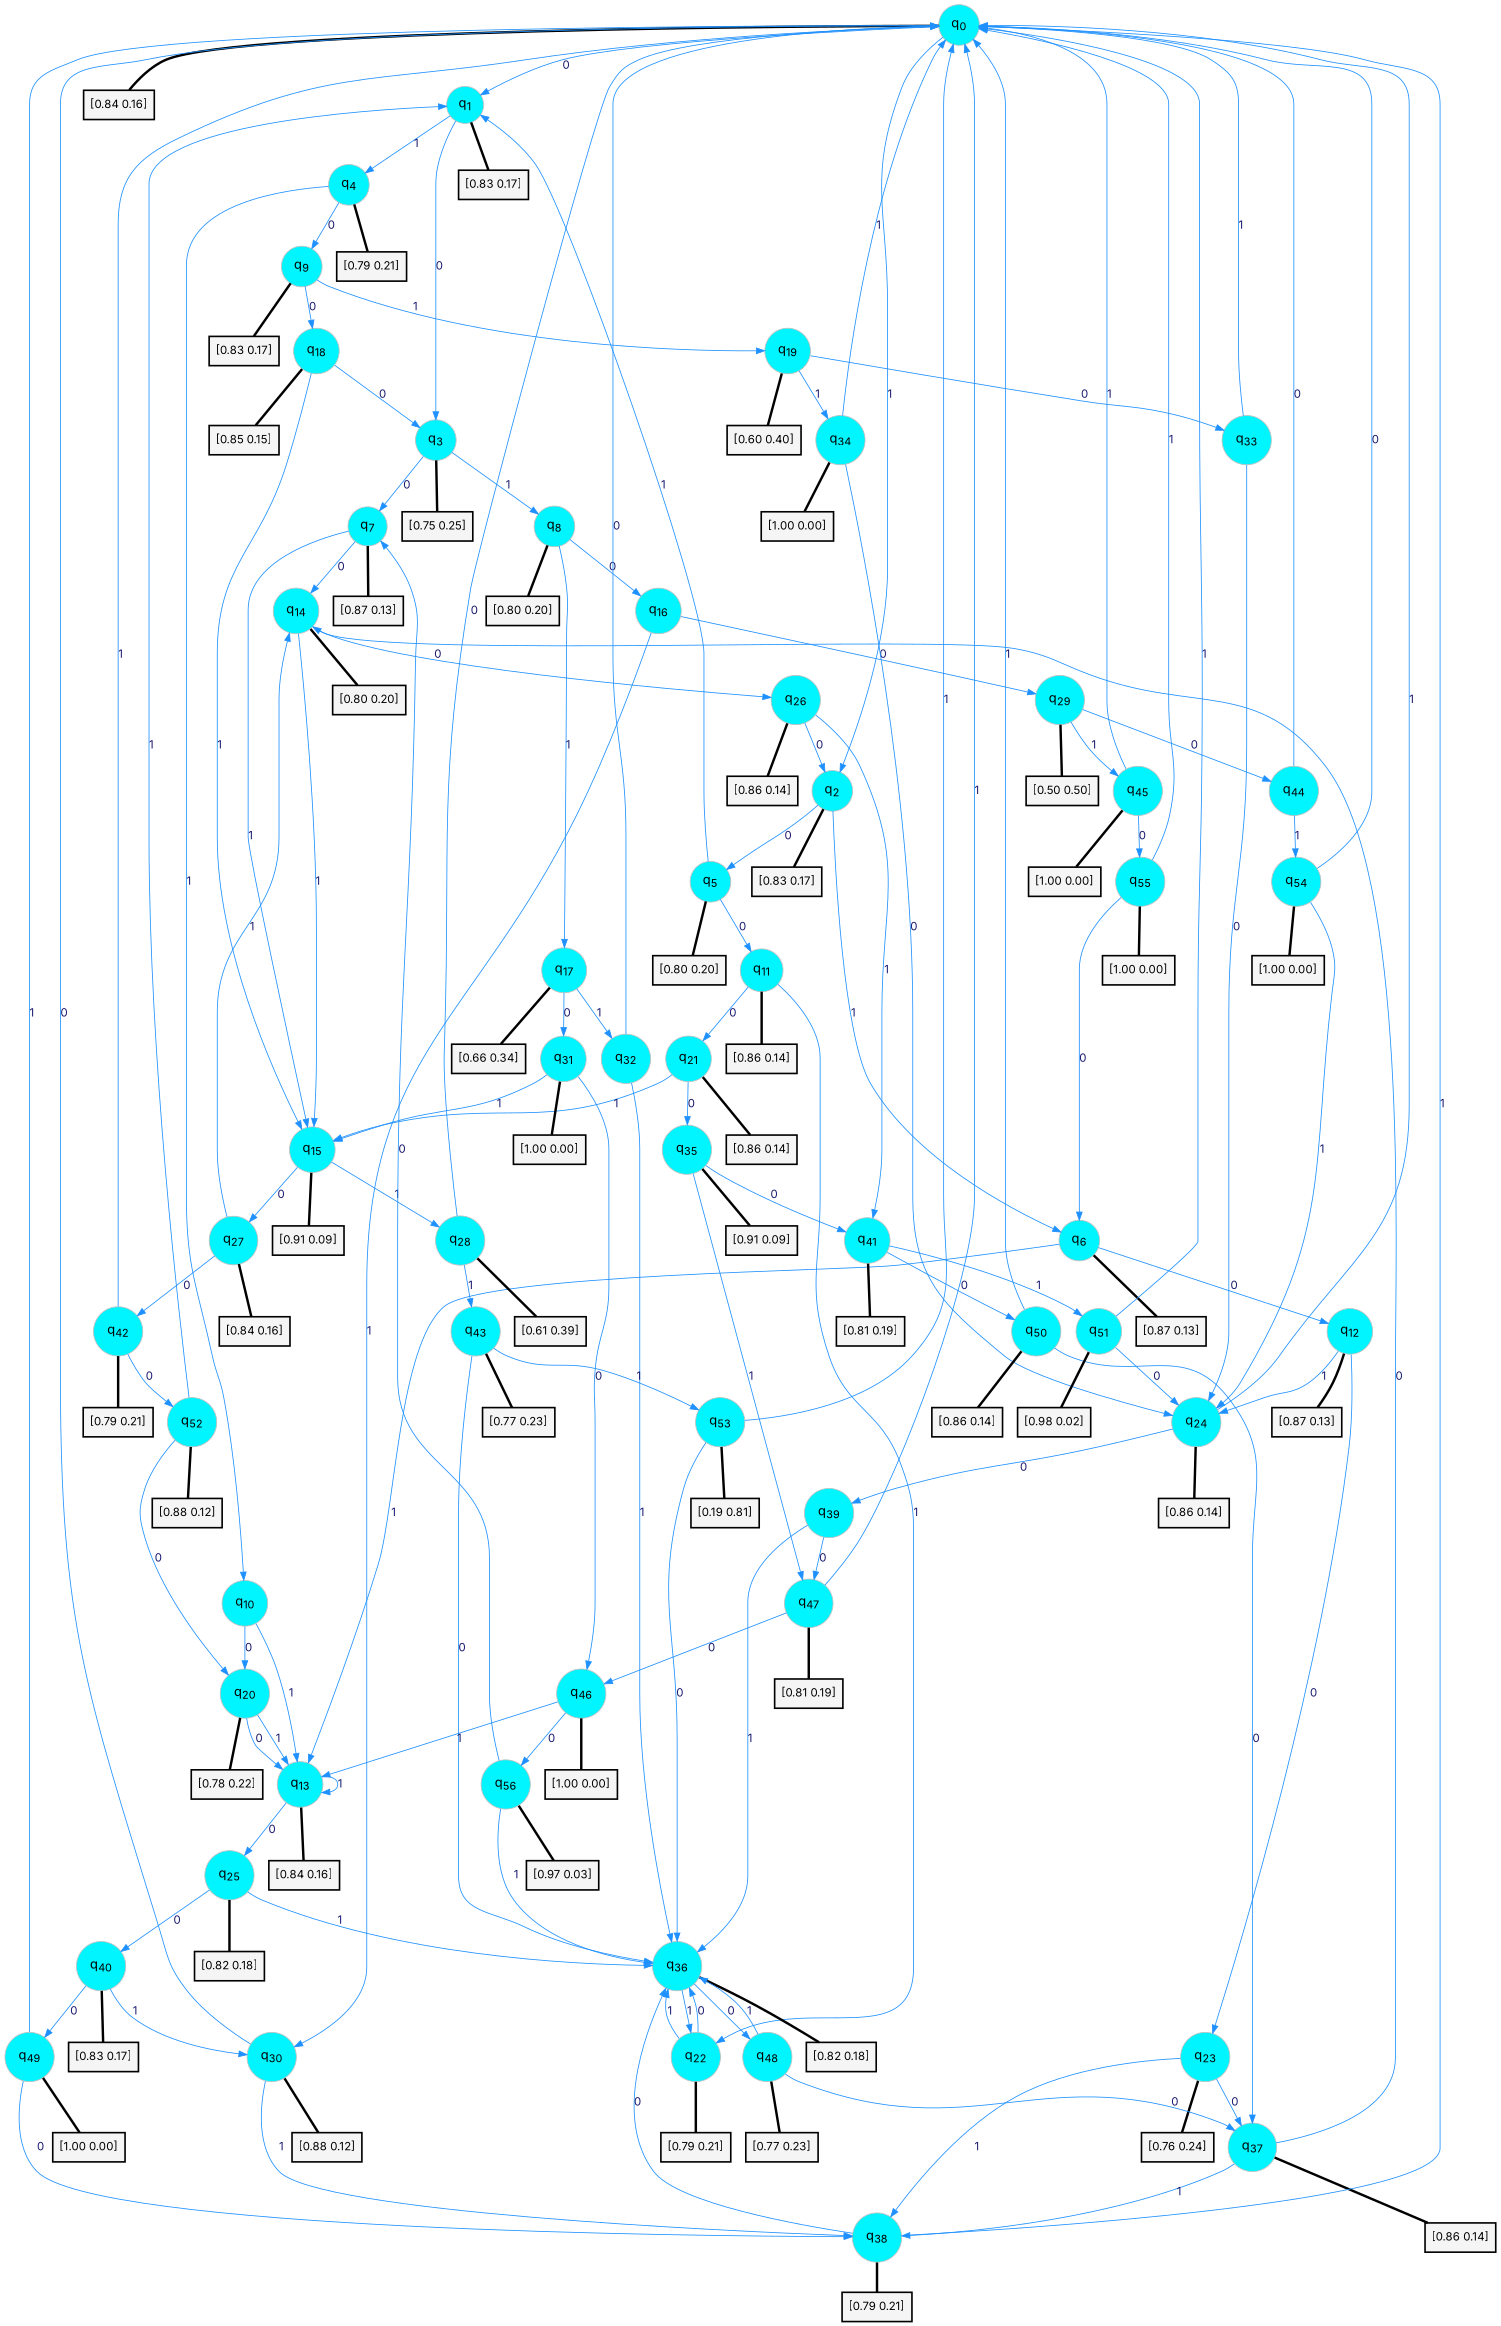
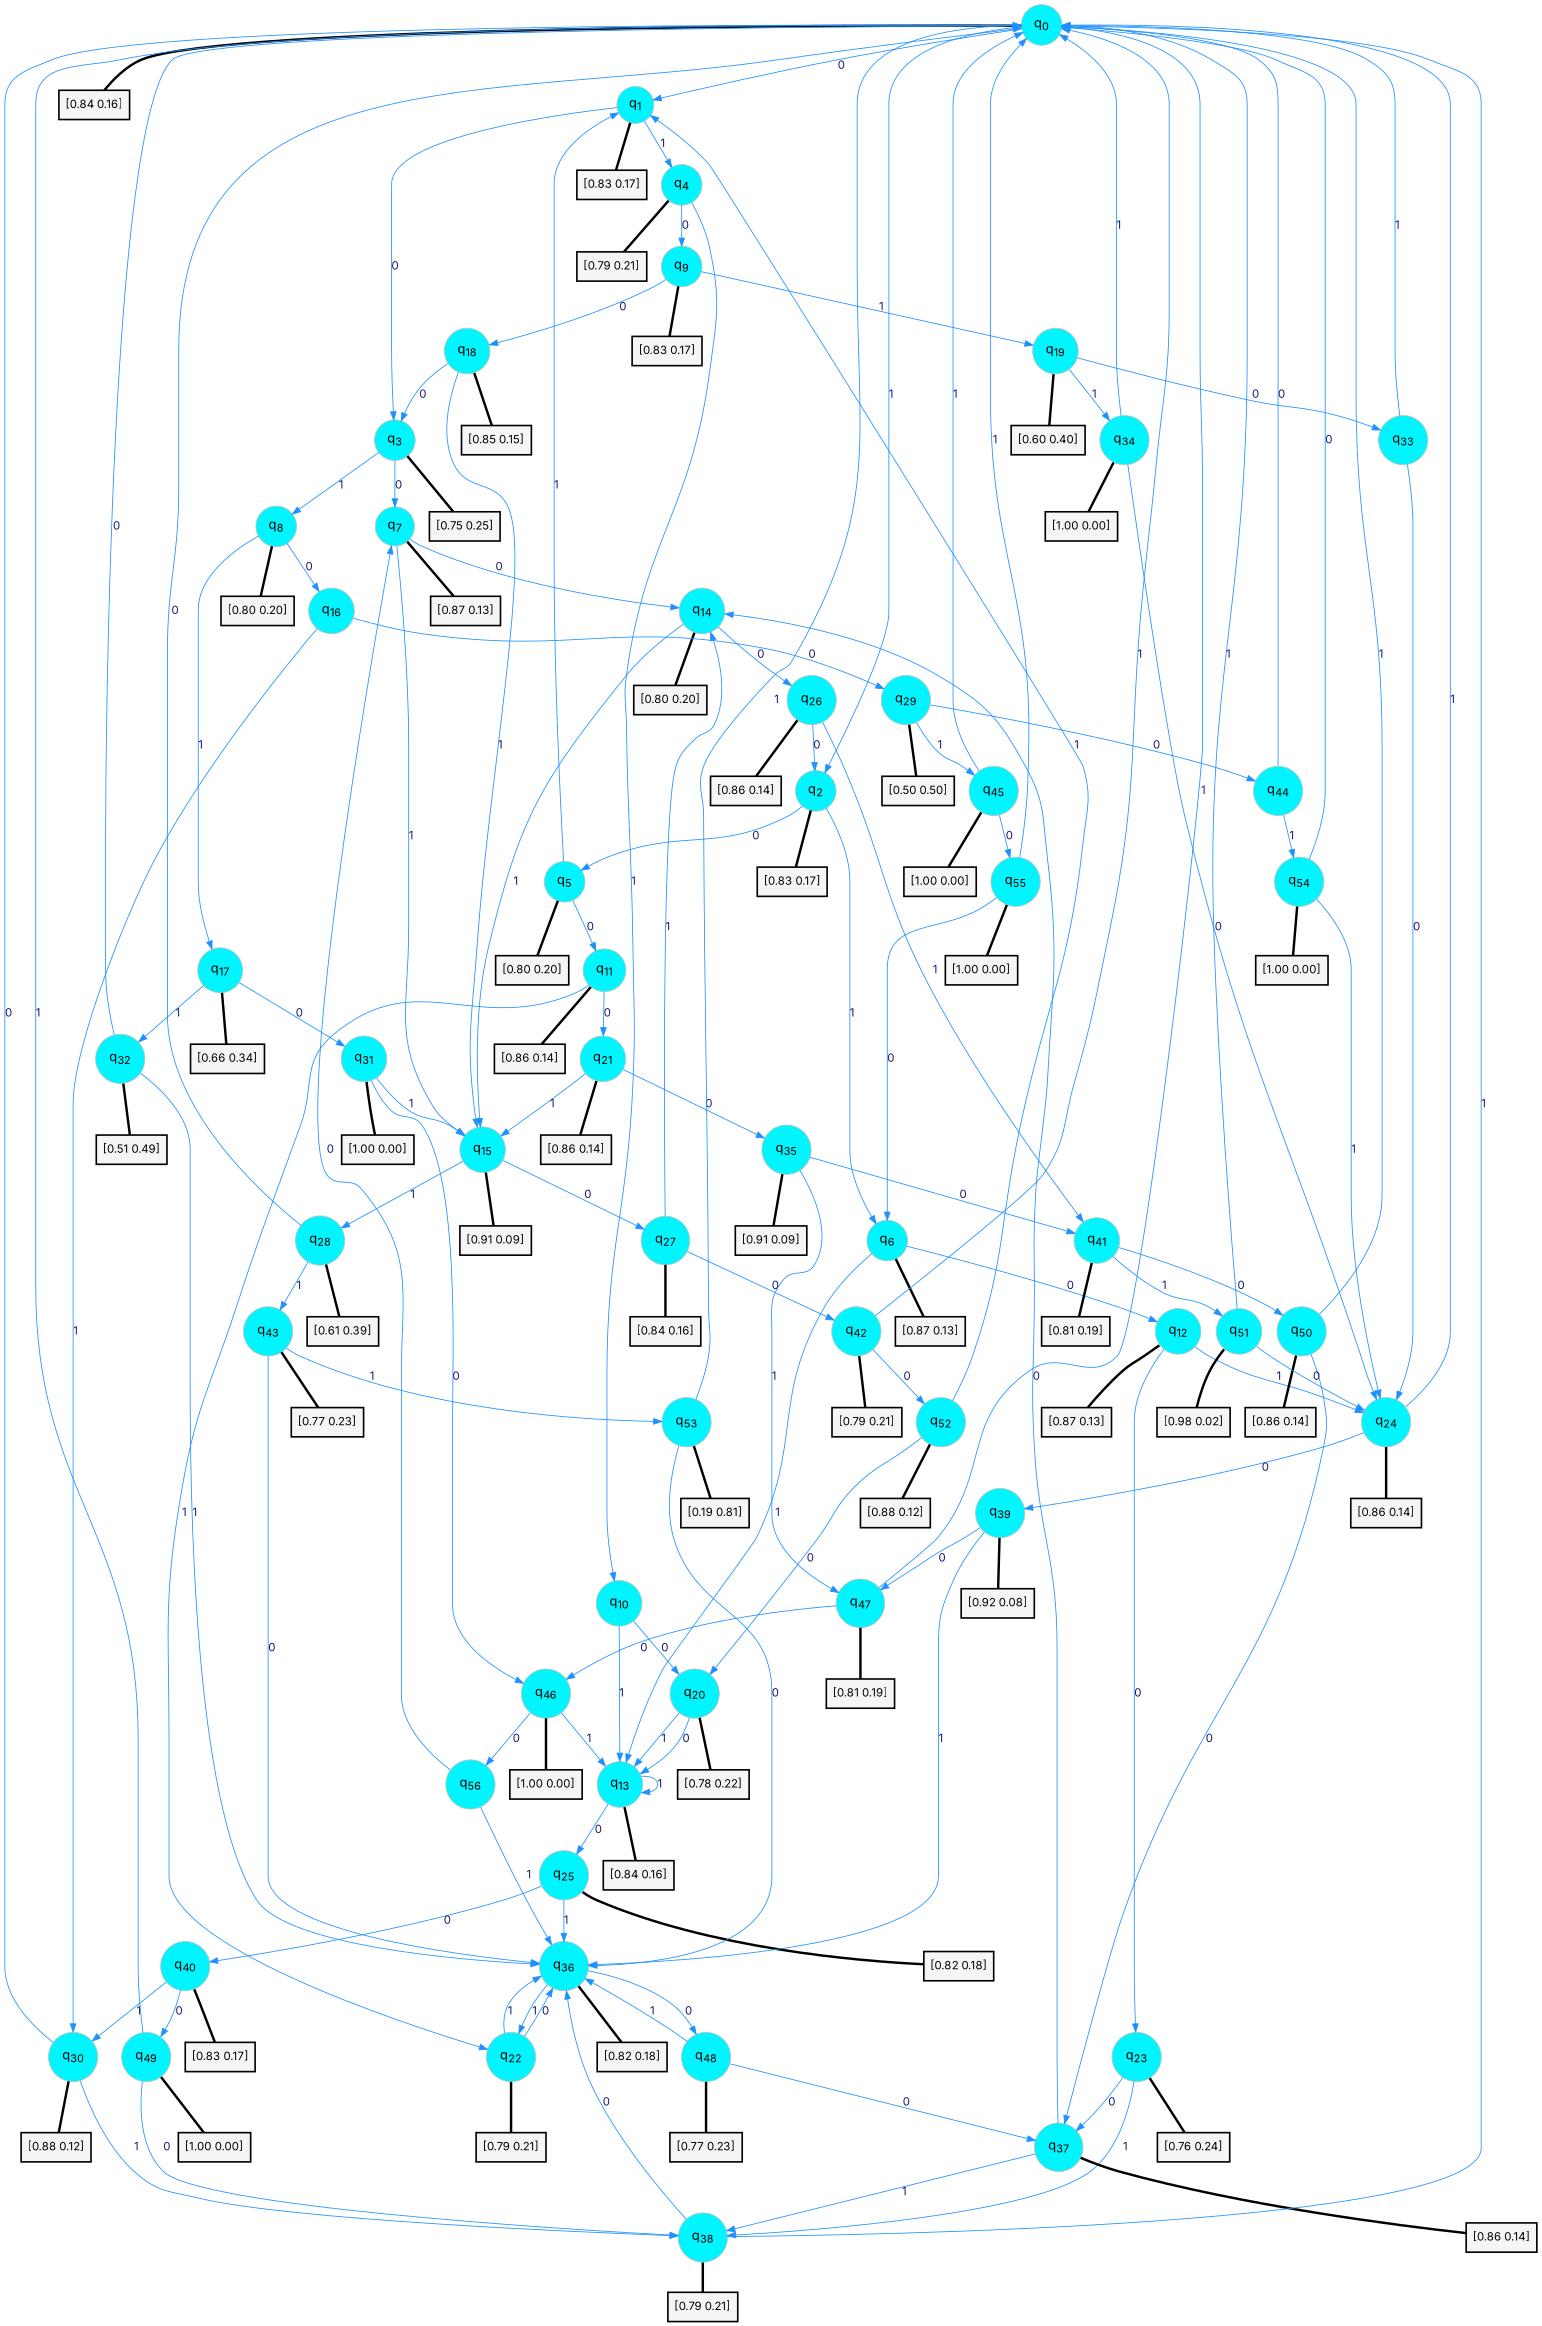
node "[0.51 0.49]": added
node "[0.92 0.08]": added
node "[0.97 0.03]": removed
